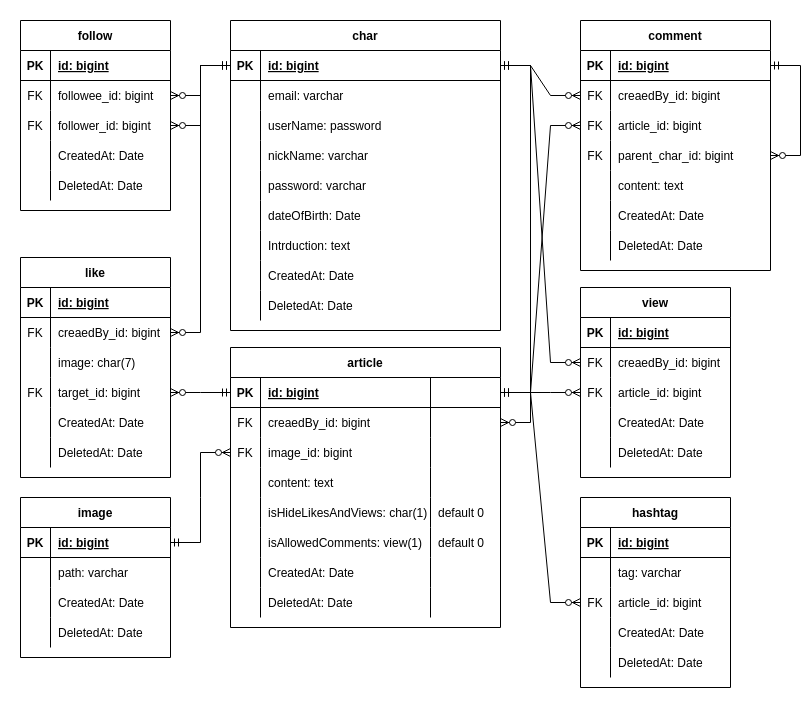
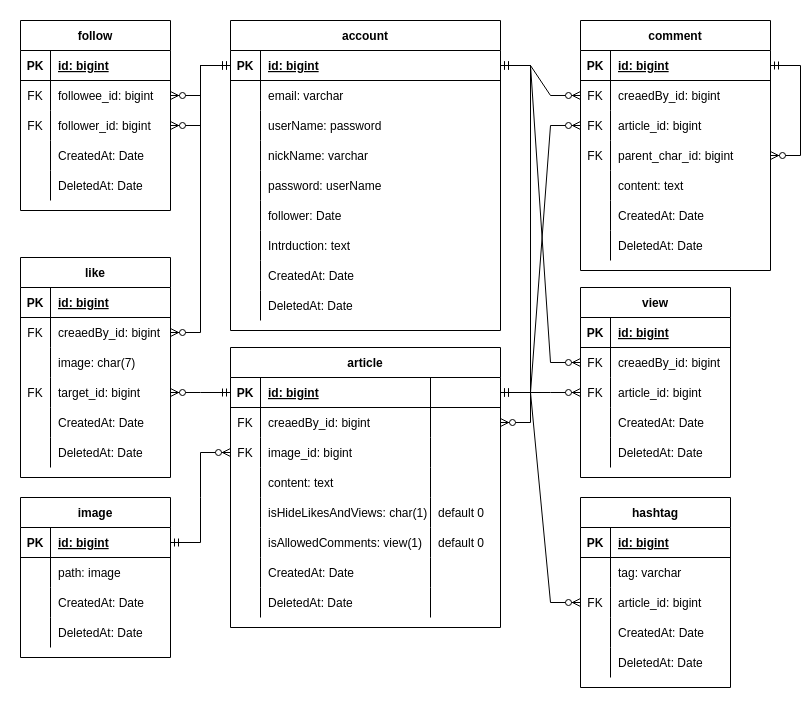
node "char": label "char" -> "account"
node "password: varchar": label "password: varchar" -> "password: userName"
node "dateOfBirth: Date": label "dateOfBirth: Date" -> "follower: Date"
node "path: varchar": label "path: varchar" -> "path: image"
